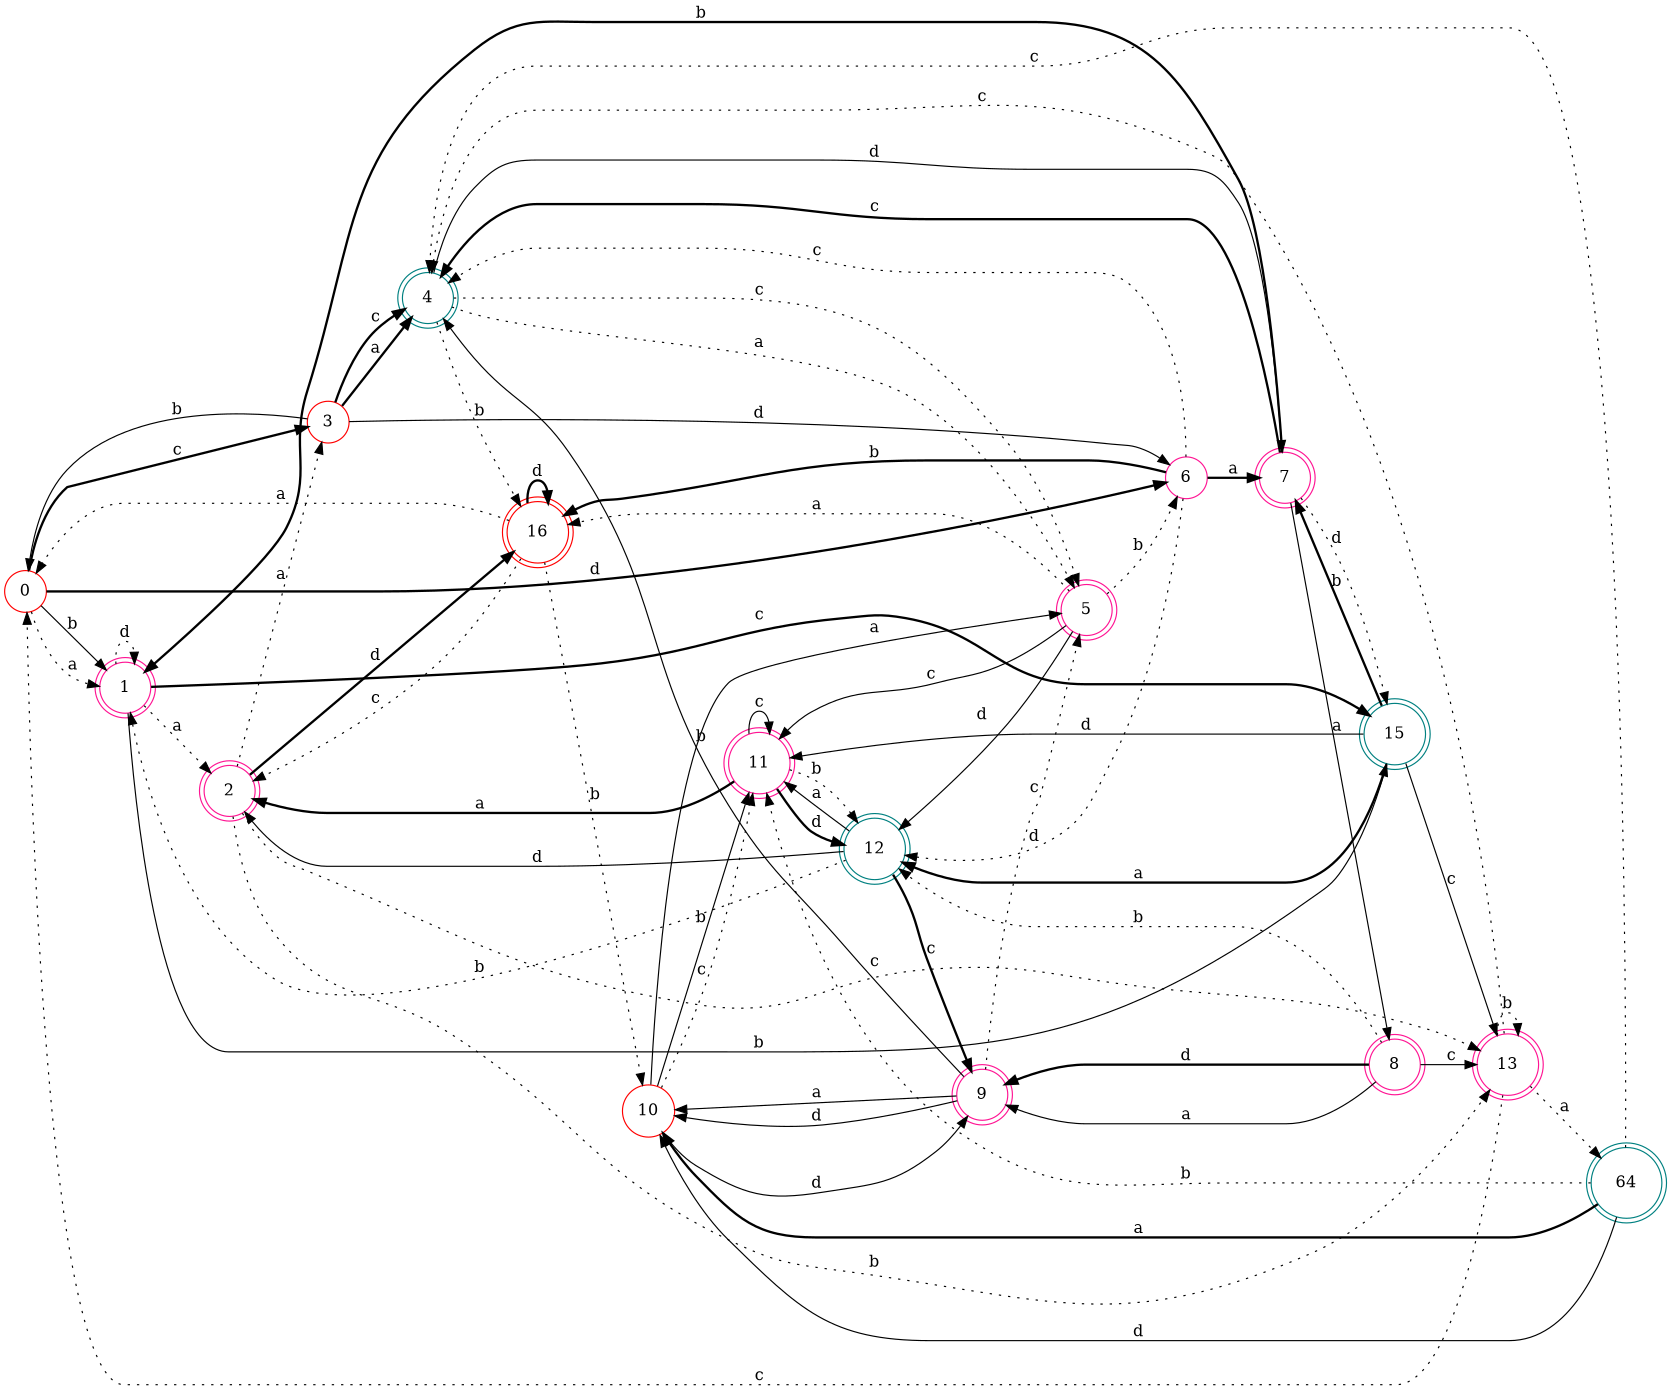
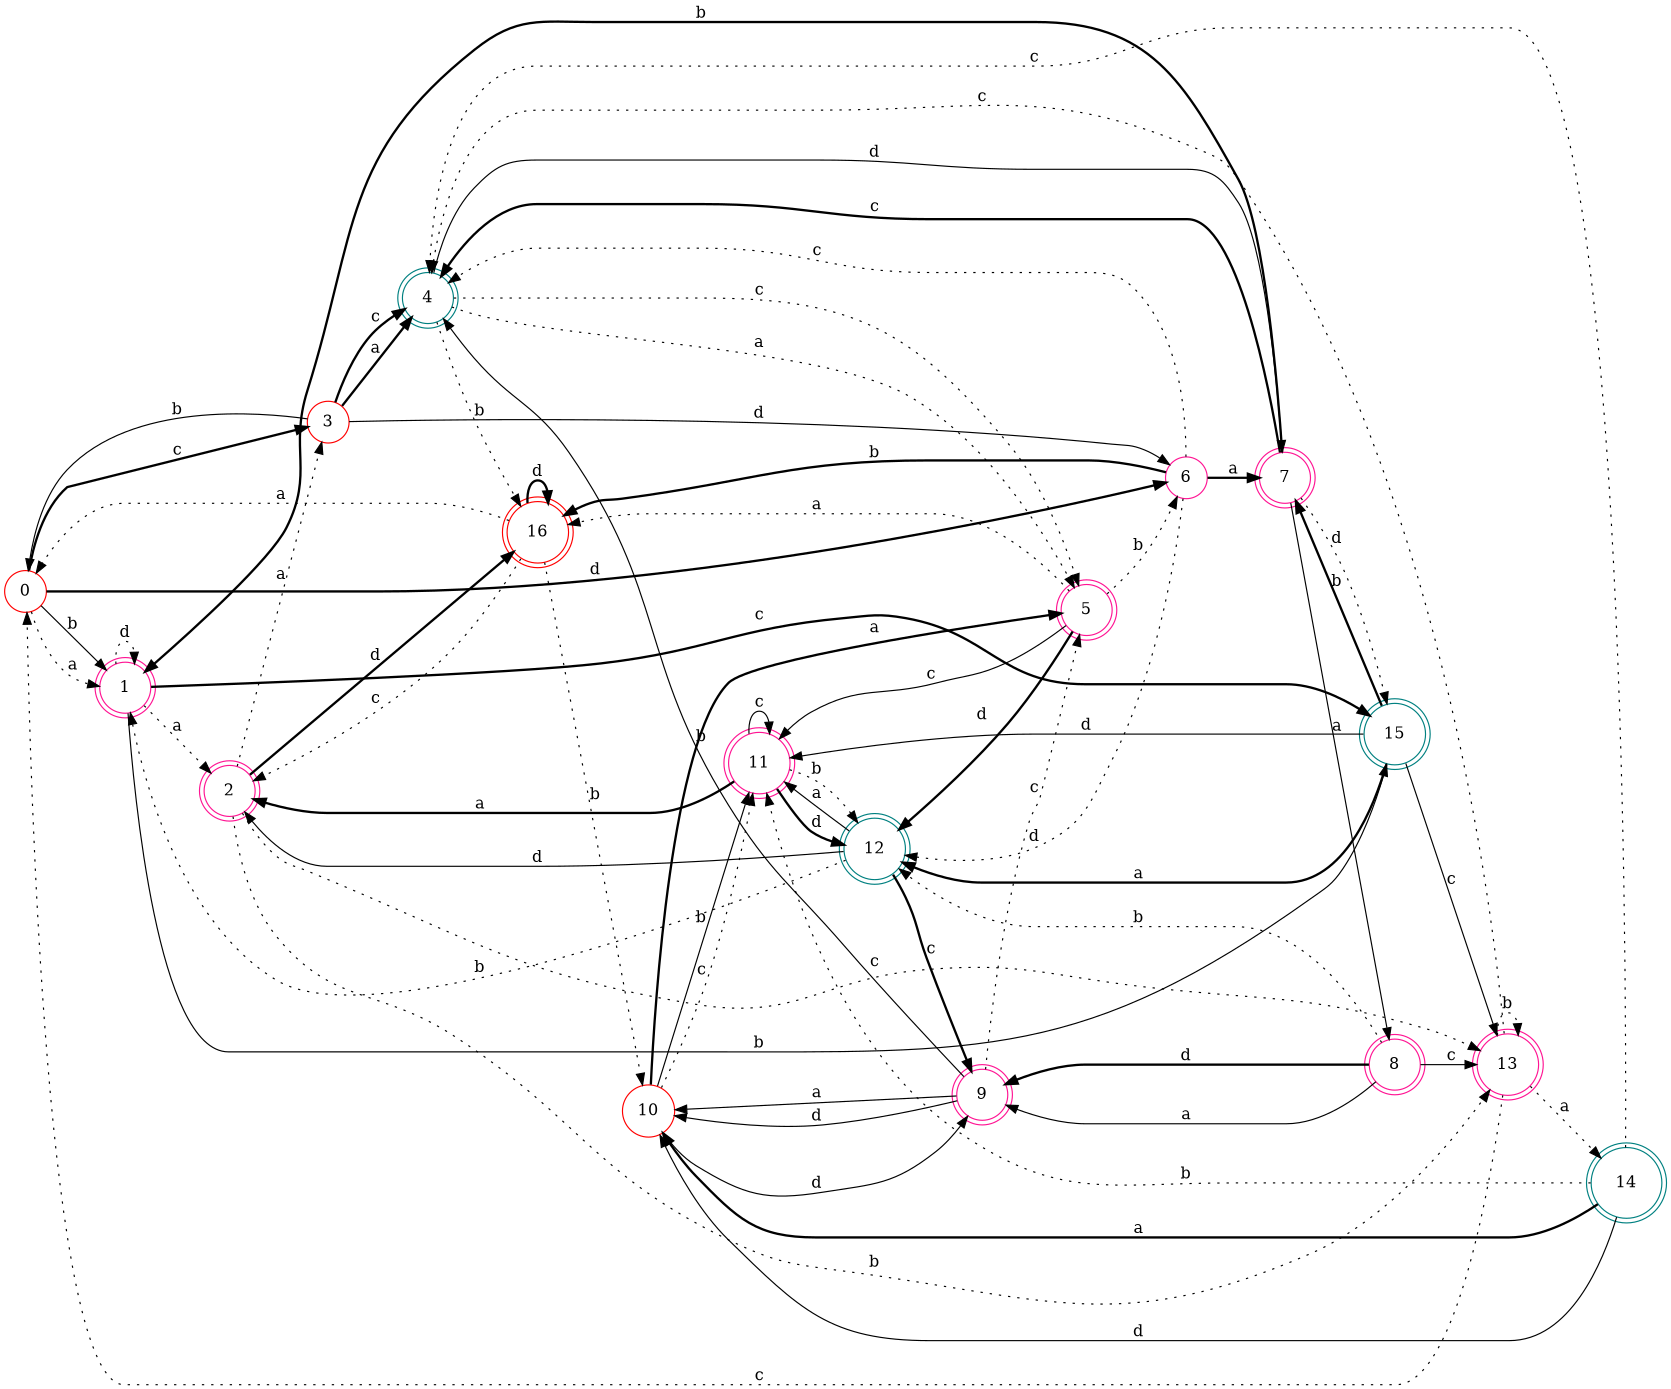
edge "10" -> "5": style solid -> bold
edge "5" -> "12": style solid -> bold
node "64": label "64" -> "14"
